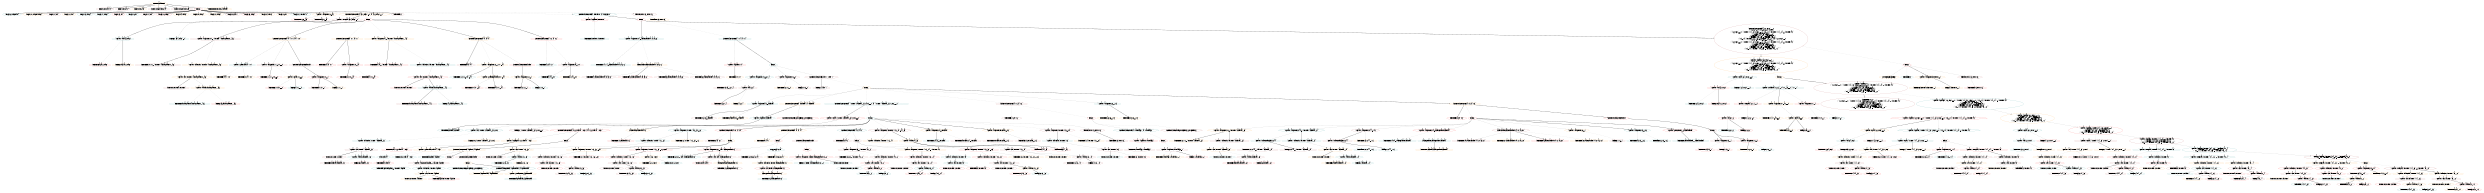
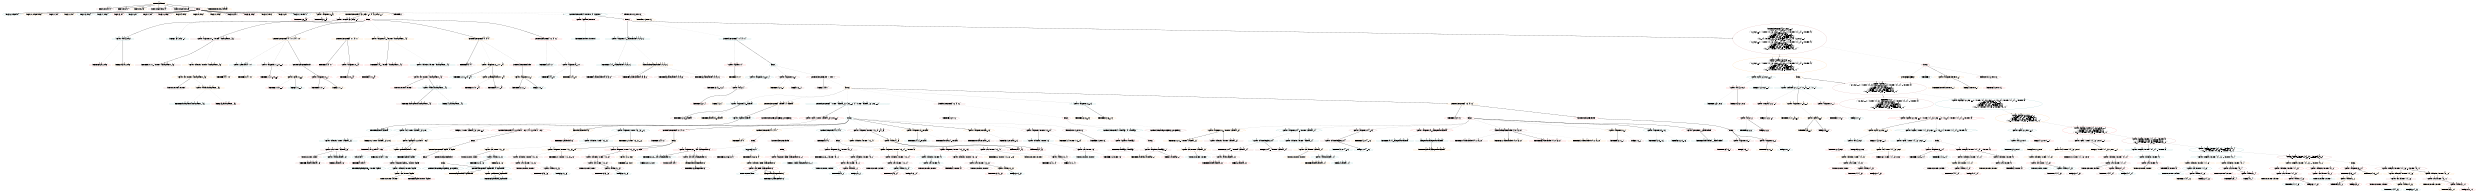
node "(IDENTIFIER,v16,v16 = 1)": added
node "(LITERAL,0,(*(_WORD *)(v14 + 52) & 0x80) == 0)": removed
edge "(<operator>.assignment,*(_BYTE *)cache_get_name(v13) = 0)" -> "(UNKNOWN,_BYTE *,_BYTE *)": now "(<operator>.cast,(_BYTE *)cache_get_name(v13))" -> "(UNKNOWN,_BYTE *,_BYTE *)"
